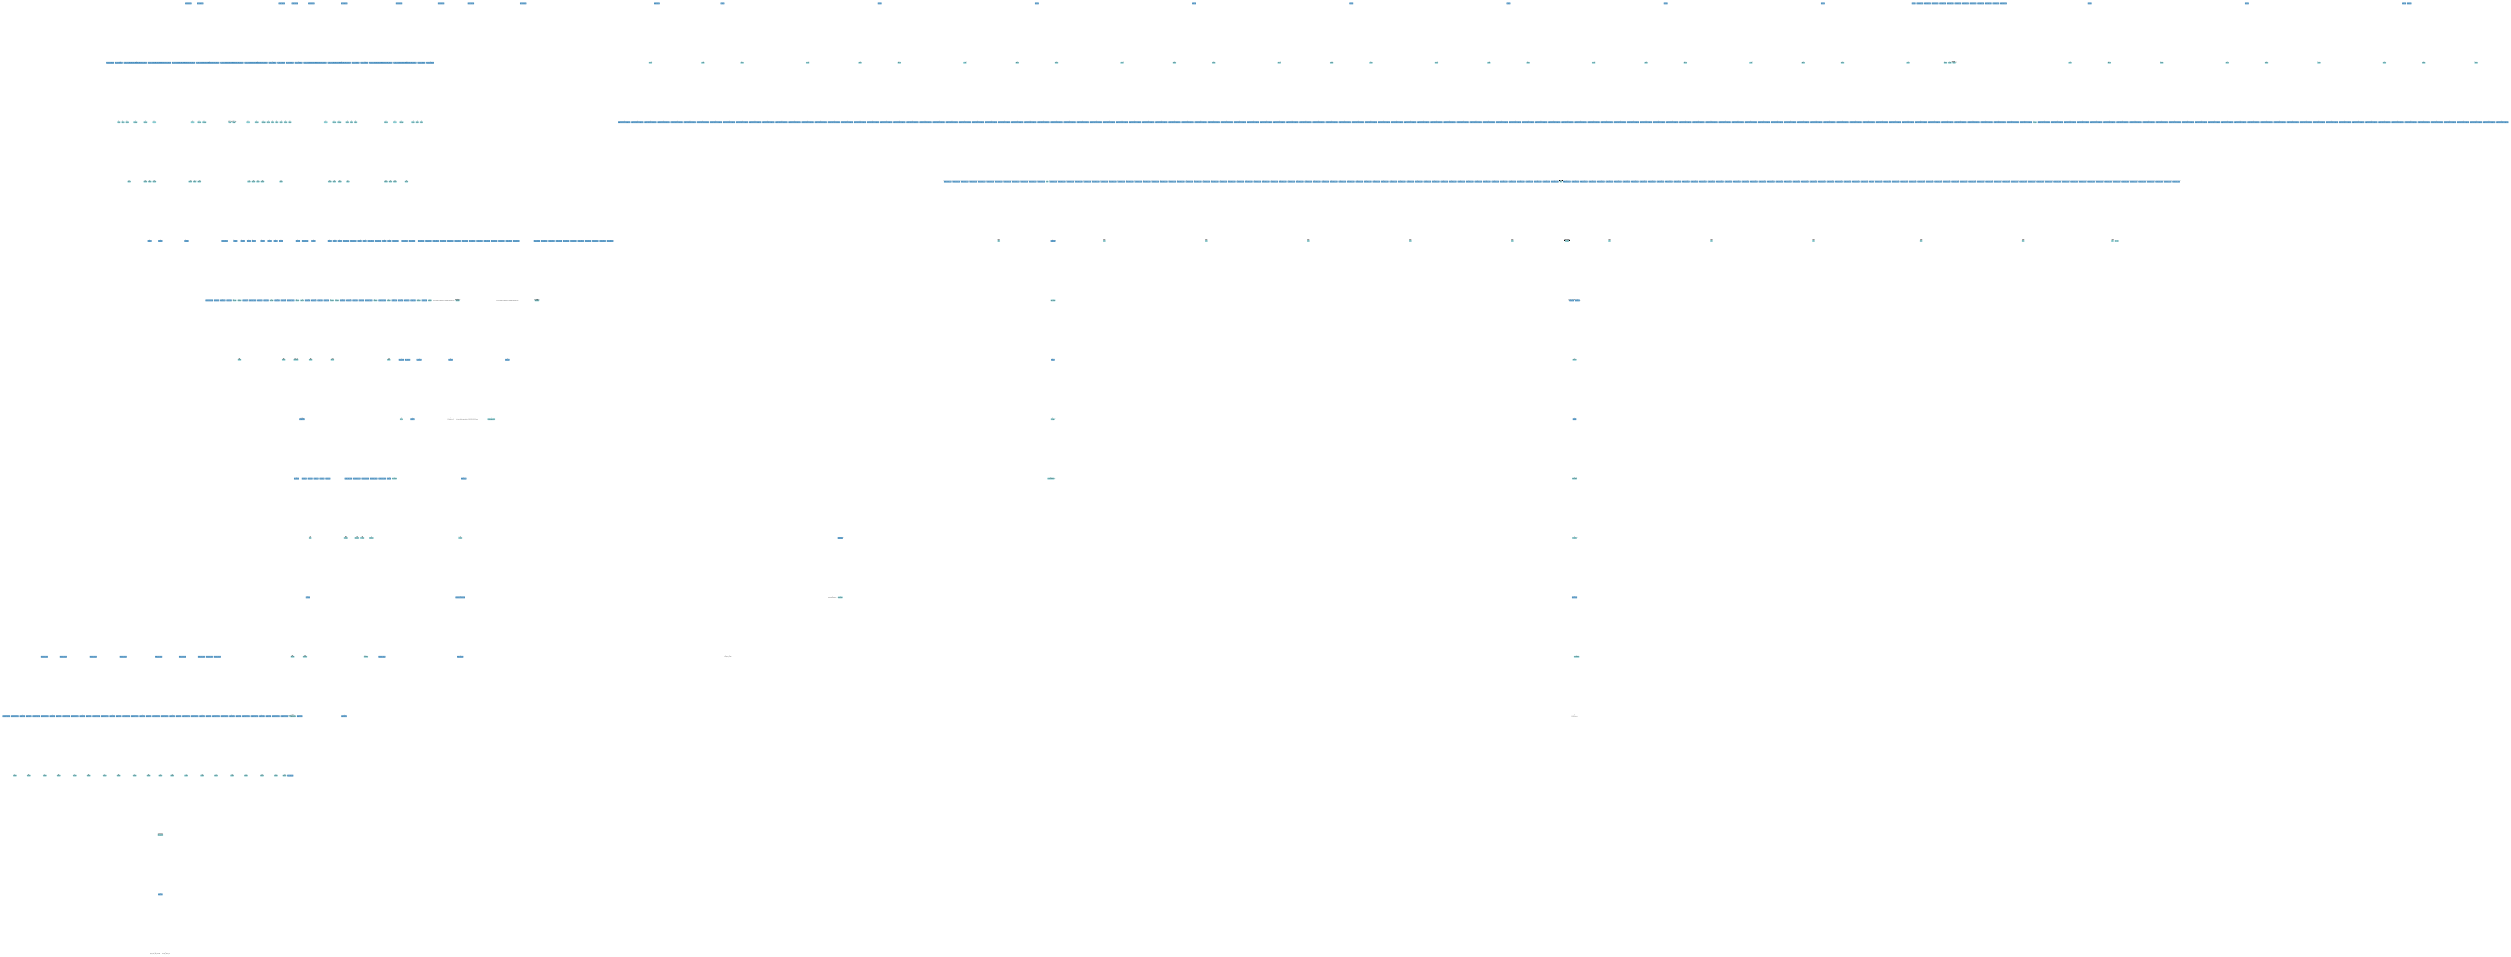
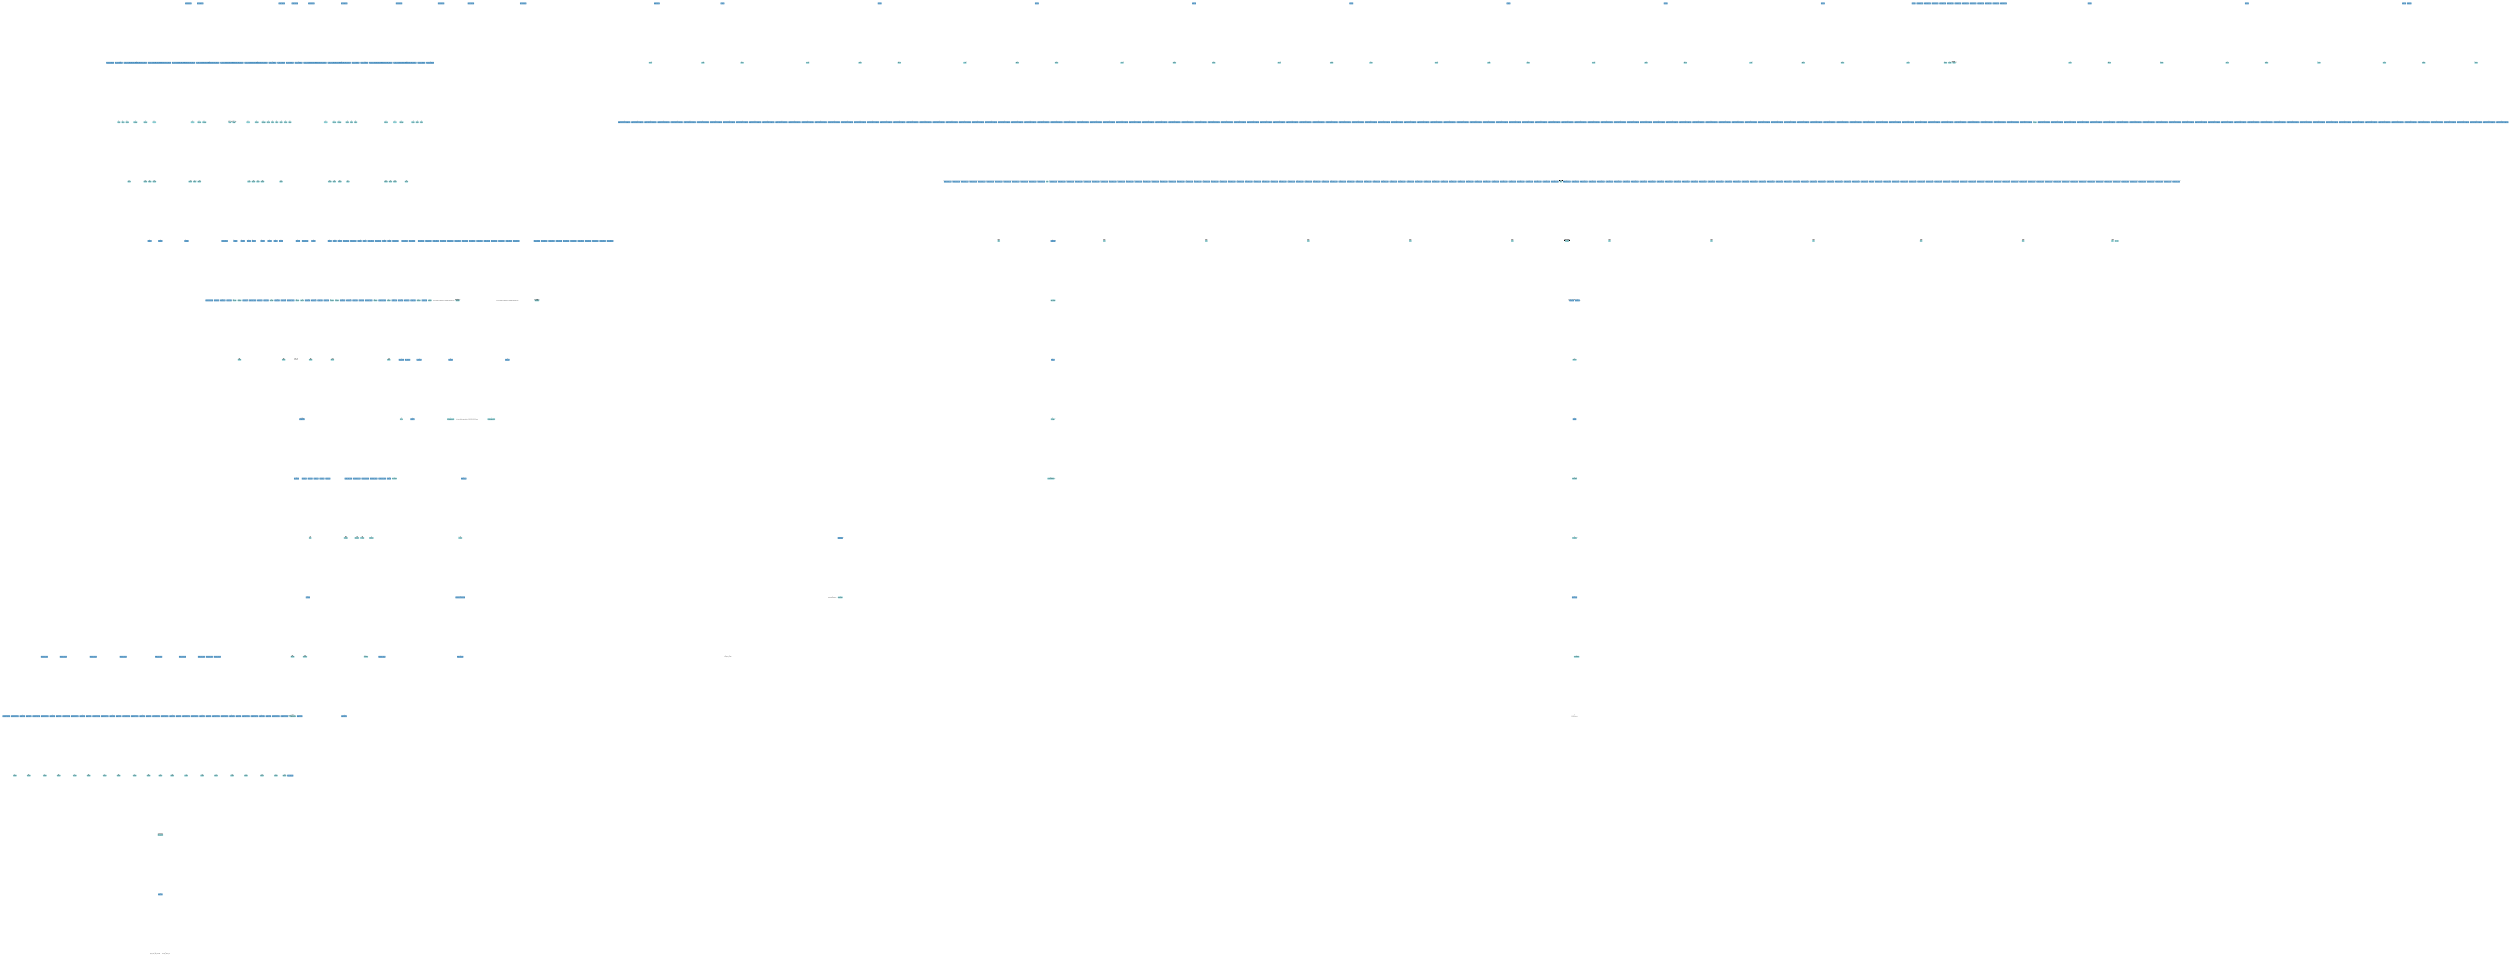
node "105 theta": fillcolor #85cbd0 -> white
node "90 filename_R": fillcolor white -> #85cbd0
